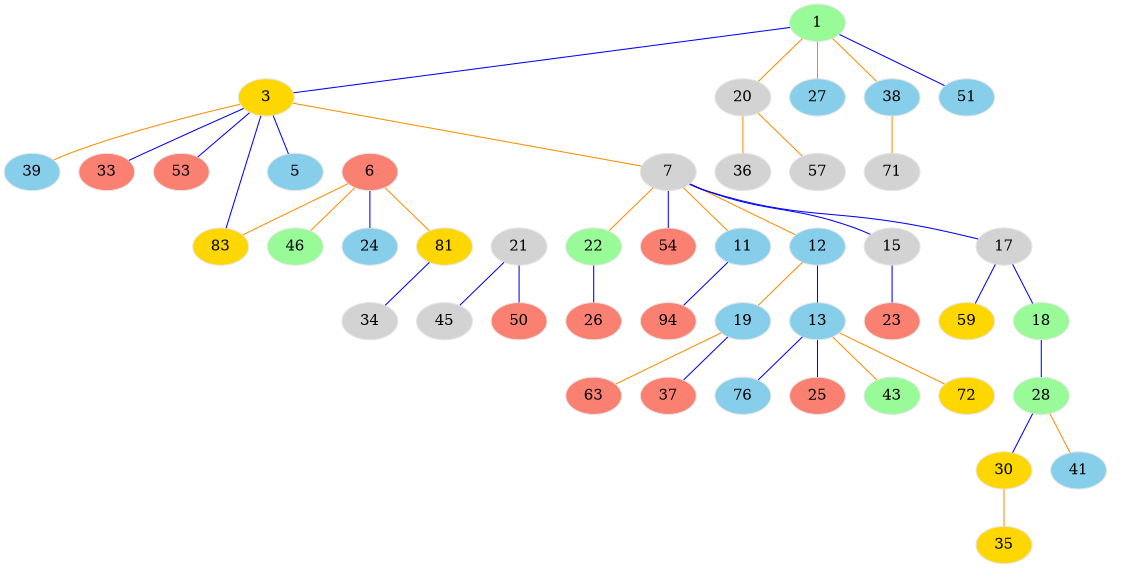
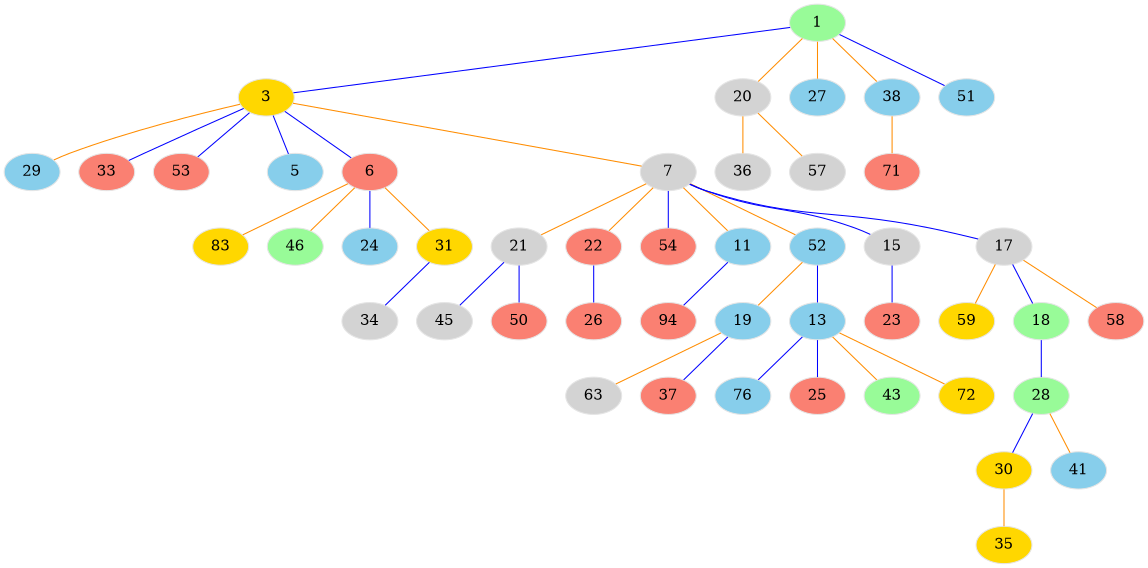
node "39": label "39" -> "29"
edge "3" -- "83": now "3" -- "6"
node "71": fillcolor lightgrey -> salmon
edge "7" -- "21": added
node "81": label "81" -> "31"
node "22": fillcolor palegreen -> salmon
node "12": label "12" -> "52"
edge "17" -- "59": color blue -> darkorange
node "58": added
node "63": fillcolor salmon -> lightgrey
